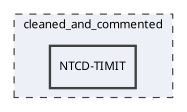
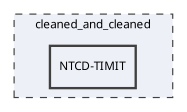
cluster "cleaned_and_commented": label "cleaned_and_commented" -> "cleaned_and_cleaned"
